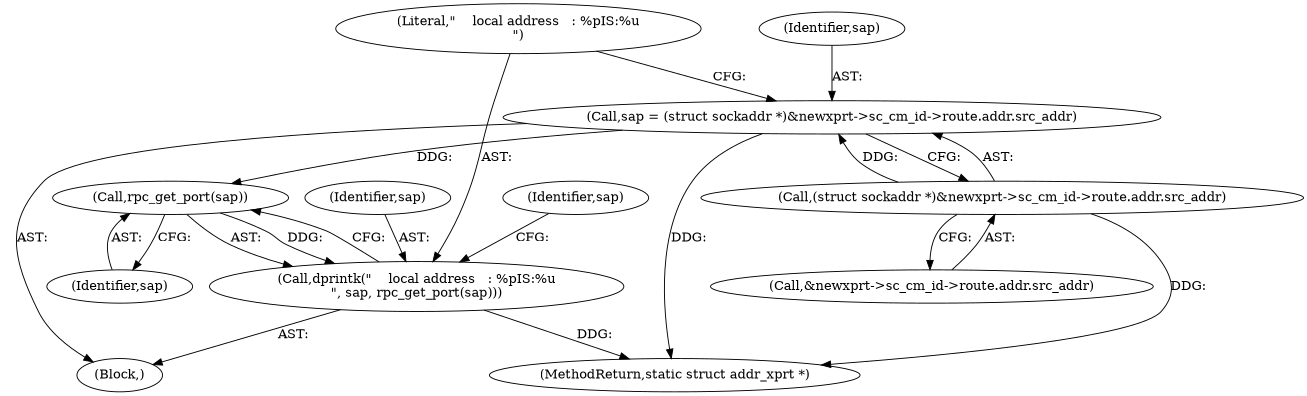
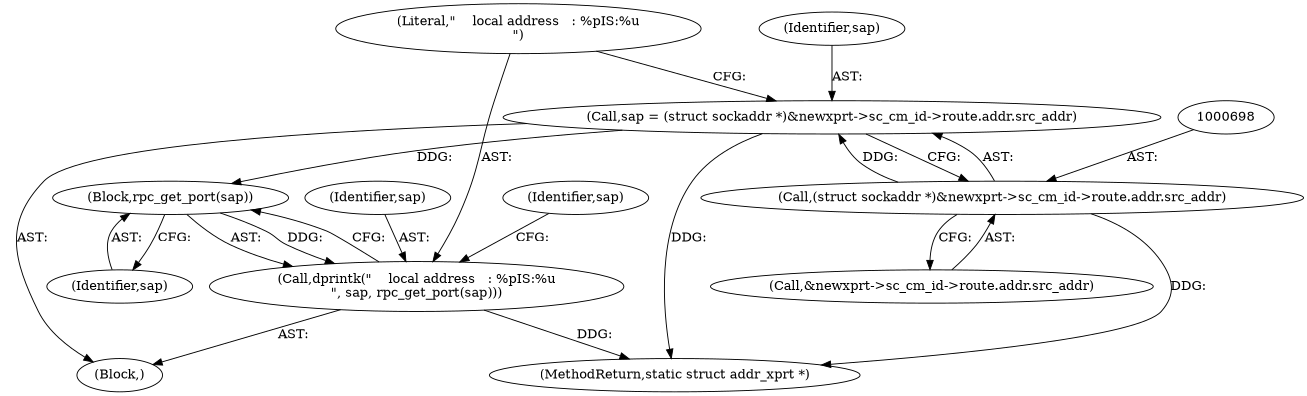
node "1000698": added
node "(Call,rpc_get_port(sap))": label "(Call,rpc_get_port(sap))" -> "(Block,rpc_get_port(sap))"
